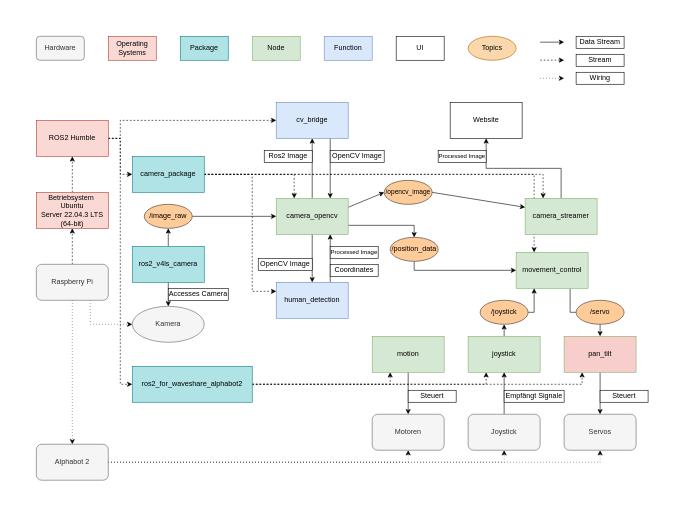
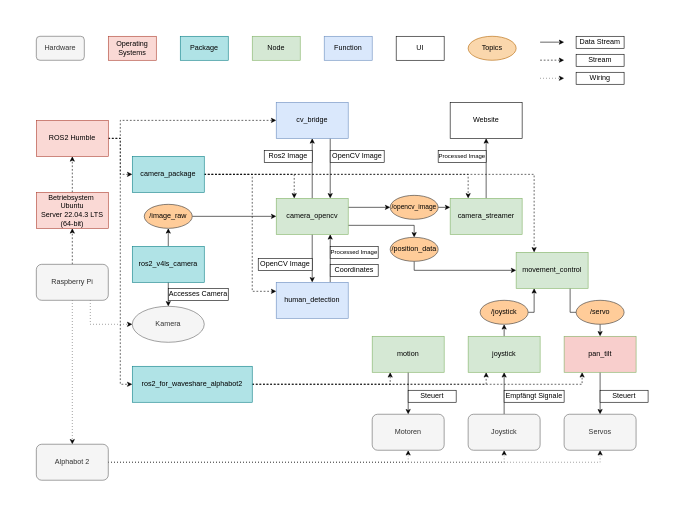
node "/opencv_image": moved (408, 192) -> (414, 207)
node "camera_streamer": moved (561, 216) -> (486, 216)
